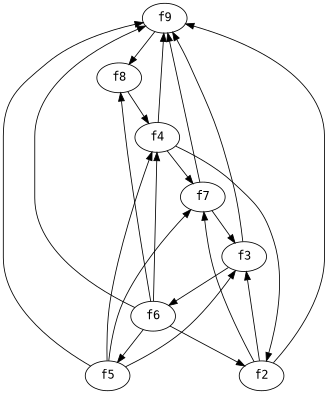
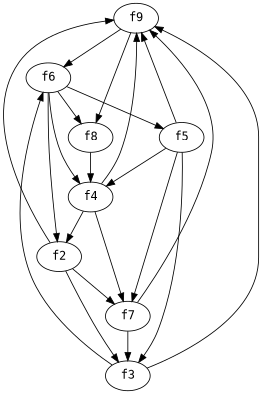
edge "f6" -> "f9": reversed
